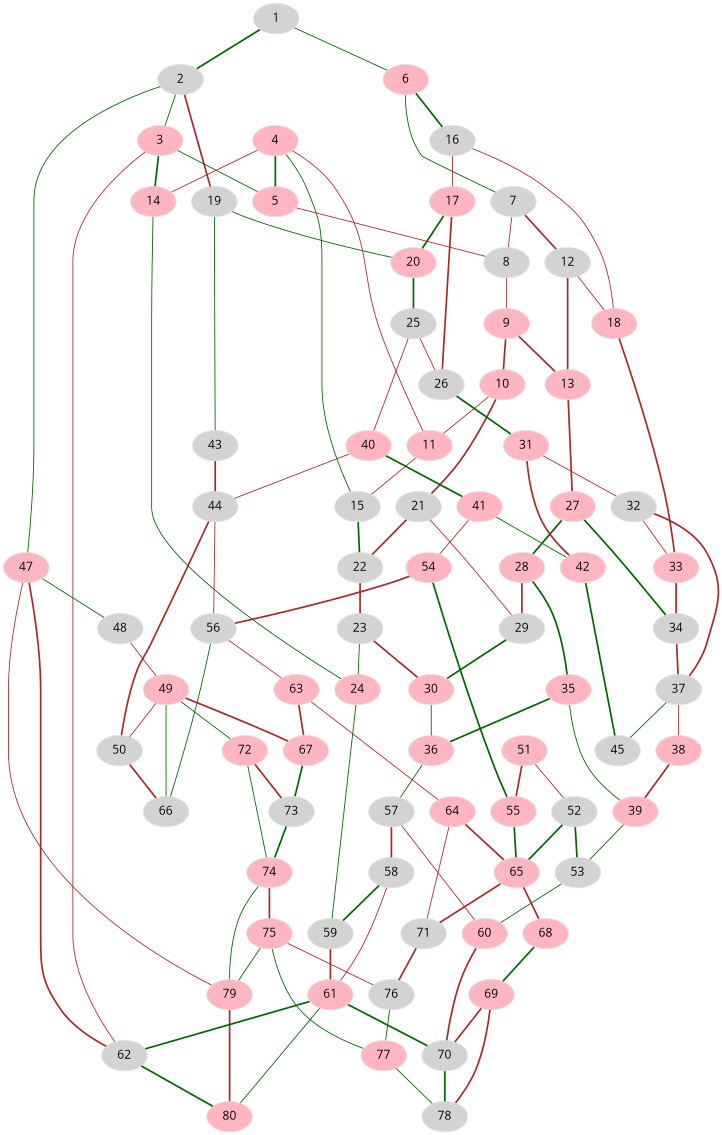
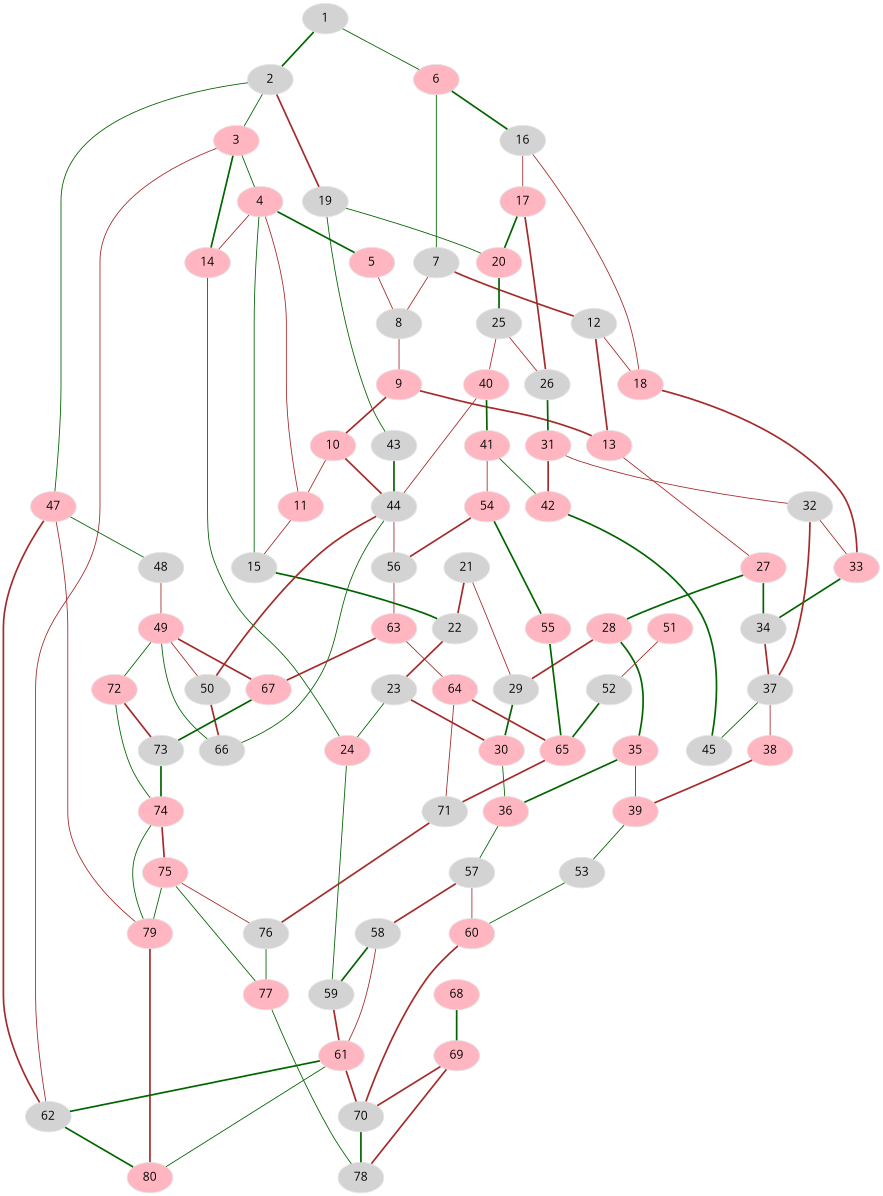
edge "3" -- "5": now "3" -- "4"
edge "13" -- "27": style bold -> solid
edge "10" -- "21": now "10" -- "44"
edge "43" -- "44": color brown -> darkgreen
edge "33" -- "34": color brown -> darkgreen
edge "56" -- "66": now "44" -- "66"
edge "51" -- "55": removed
edge "52" -- "53": removed
edge "65" -- "68": removed
edge "61" -- "70": color darkgreen -> brown
